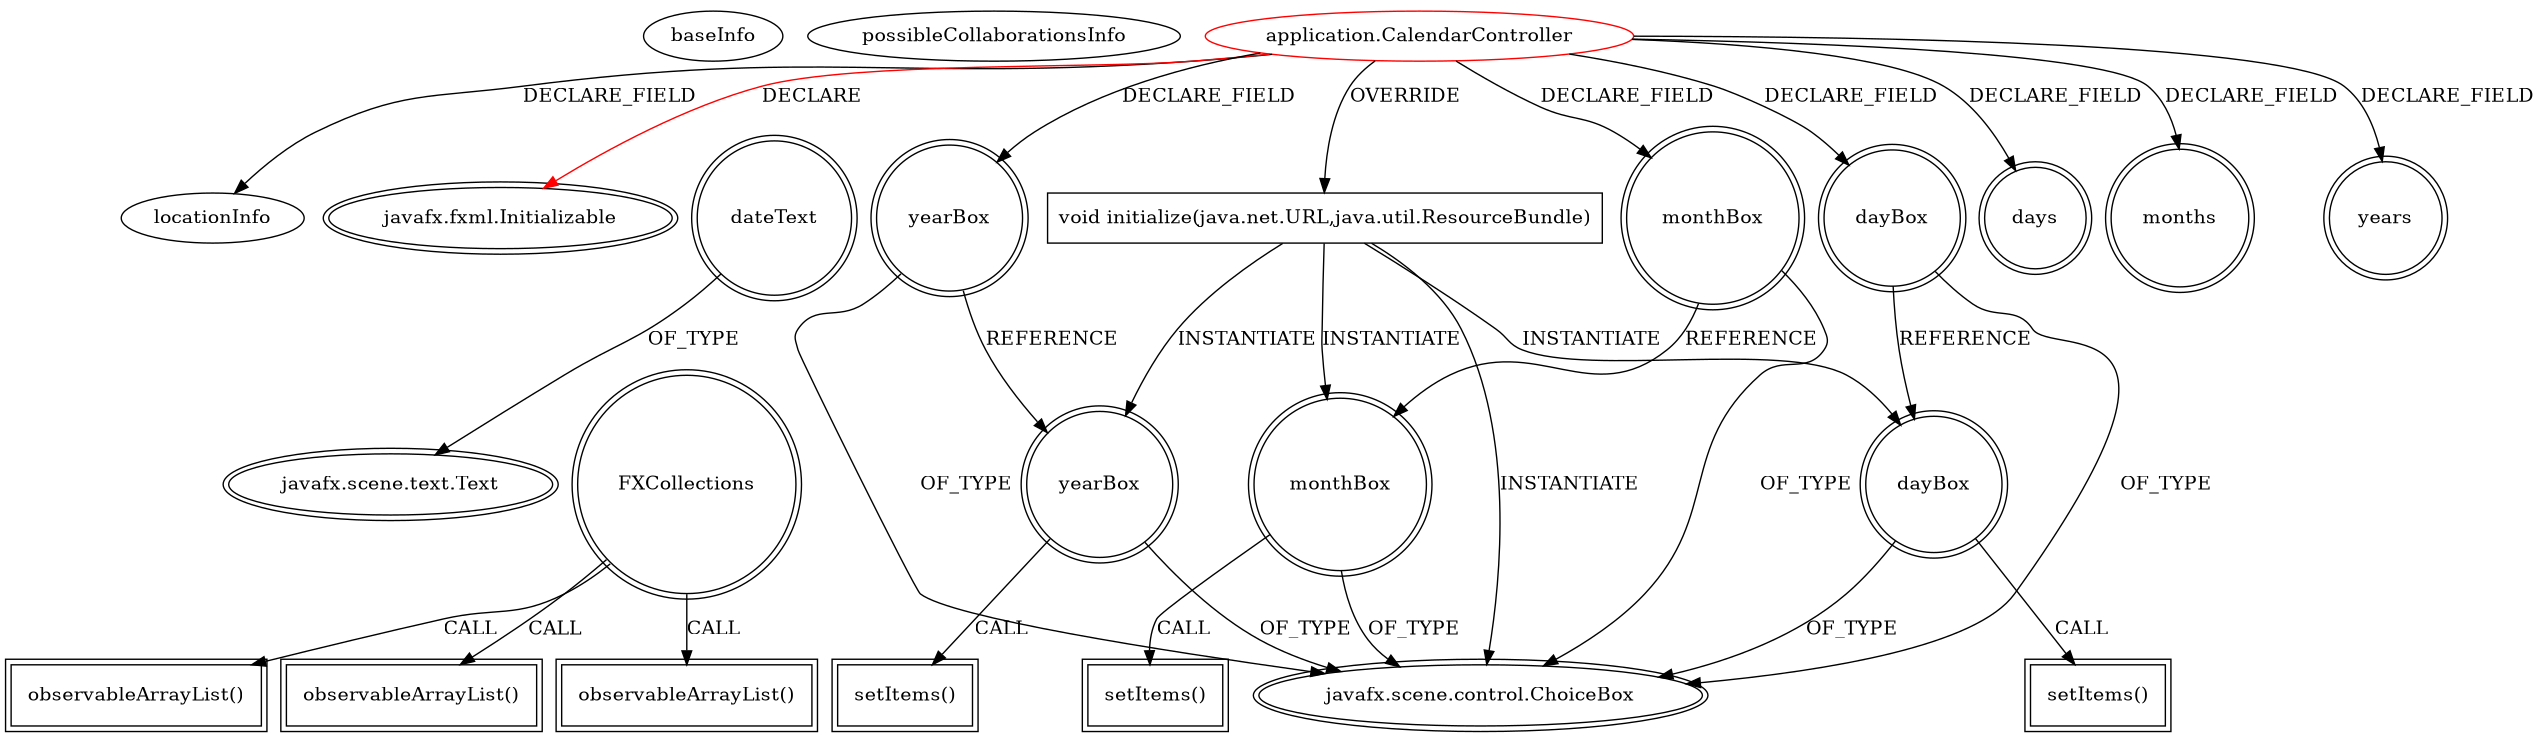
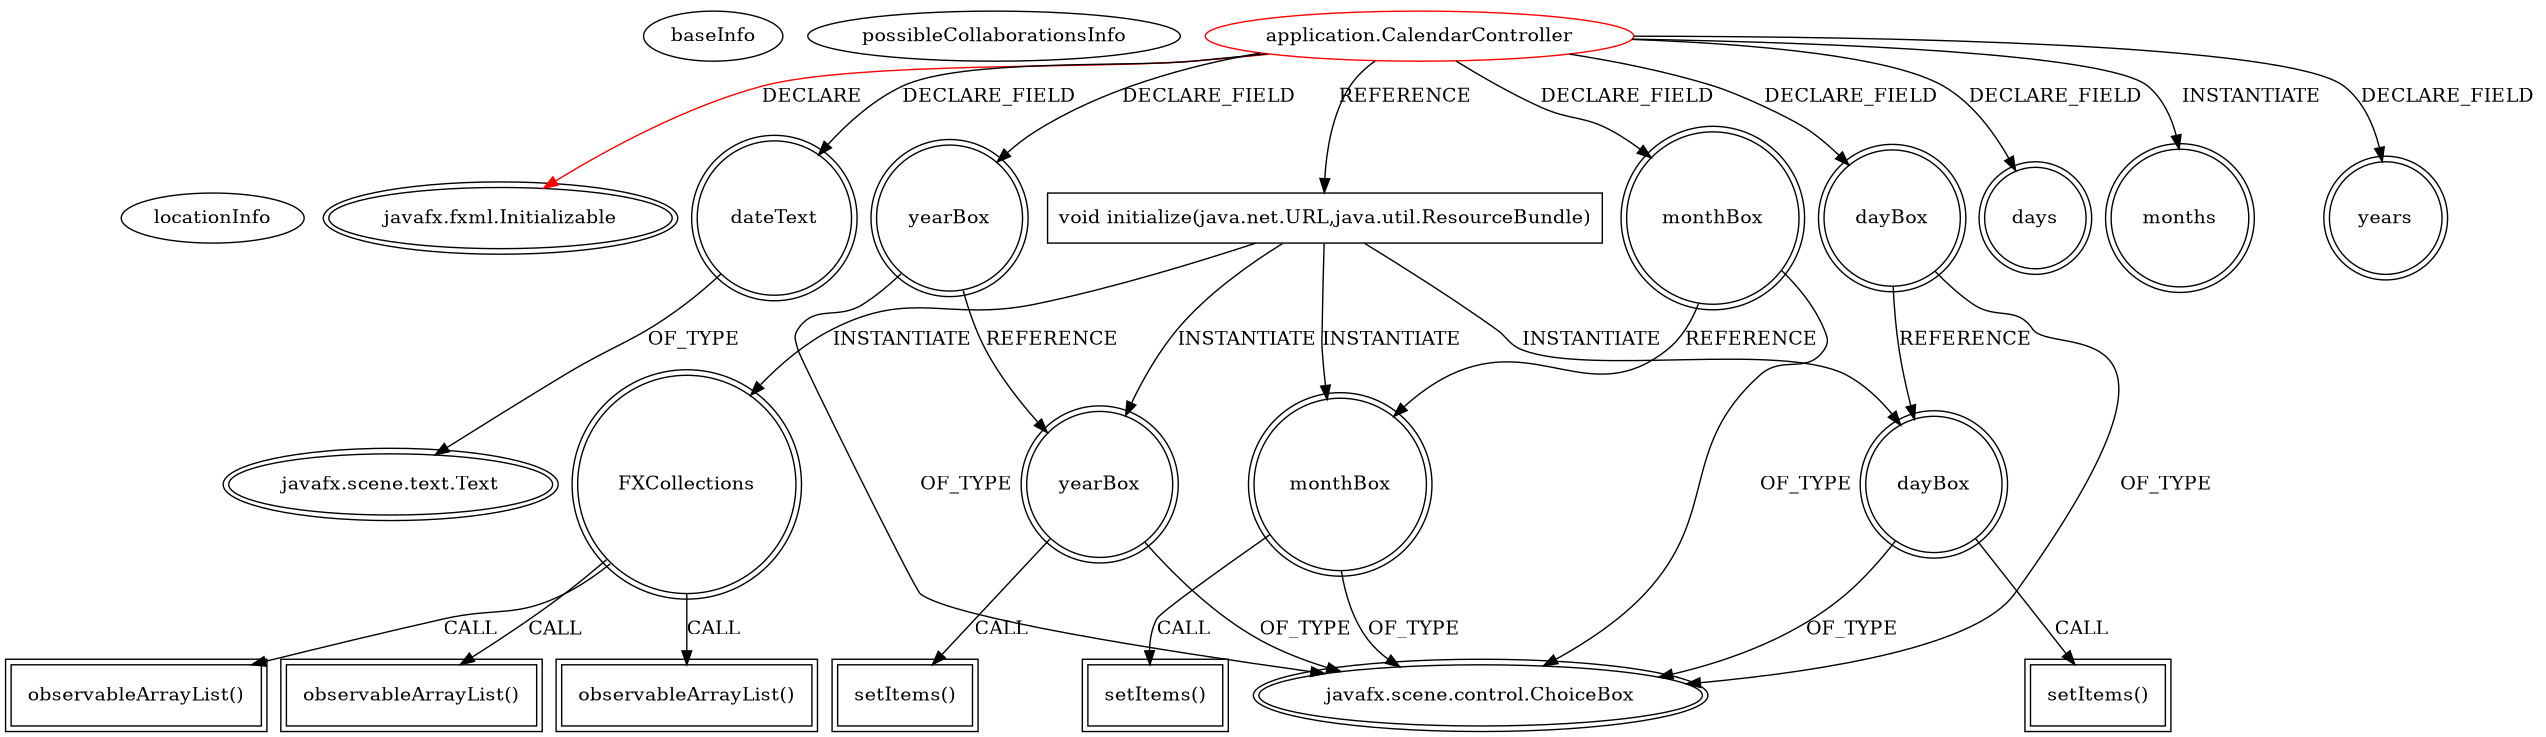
edge "application.CalendarController" -> "locationInfo": now "application.CalendarController" -> "dateText"
edge "application.CalendarController" -> "void initialize(java.net.URL,java.util.ResourceBundle)": label "OVERRIDE" -> "REFERENCE"
edge "application.CalendarController" -> "months": label "DECLARE_FIELD" -> "INSTANTIATE"
edge "void initialize(java.net.URL,java.util.ResourceBundle)" -> "javafx.scene.control.ChoiceBox": now "void initialize(java.net.URL,java.util.ResourceBundle)" -> "FXCollections"
